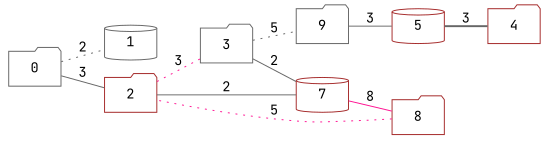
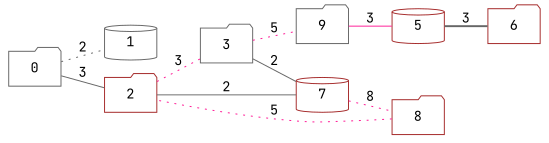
edge "9" -- "5": color gray40 -> deeppink
node "4": label "4" -> "6"
edge "9" -- "3": color gray40 -> deeppink
edge "7" -- "8": style solid -> dotted
